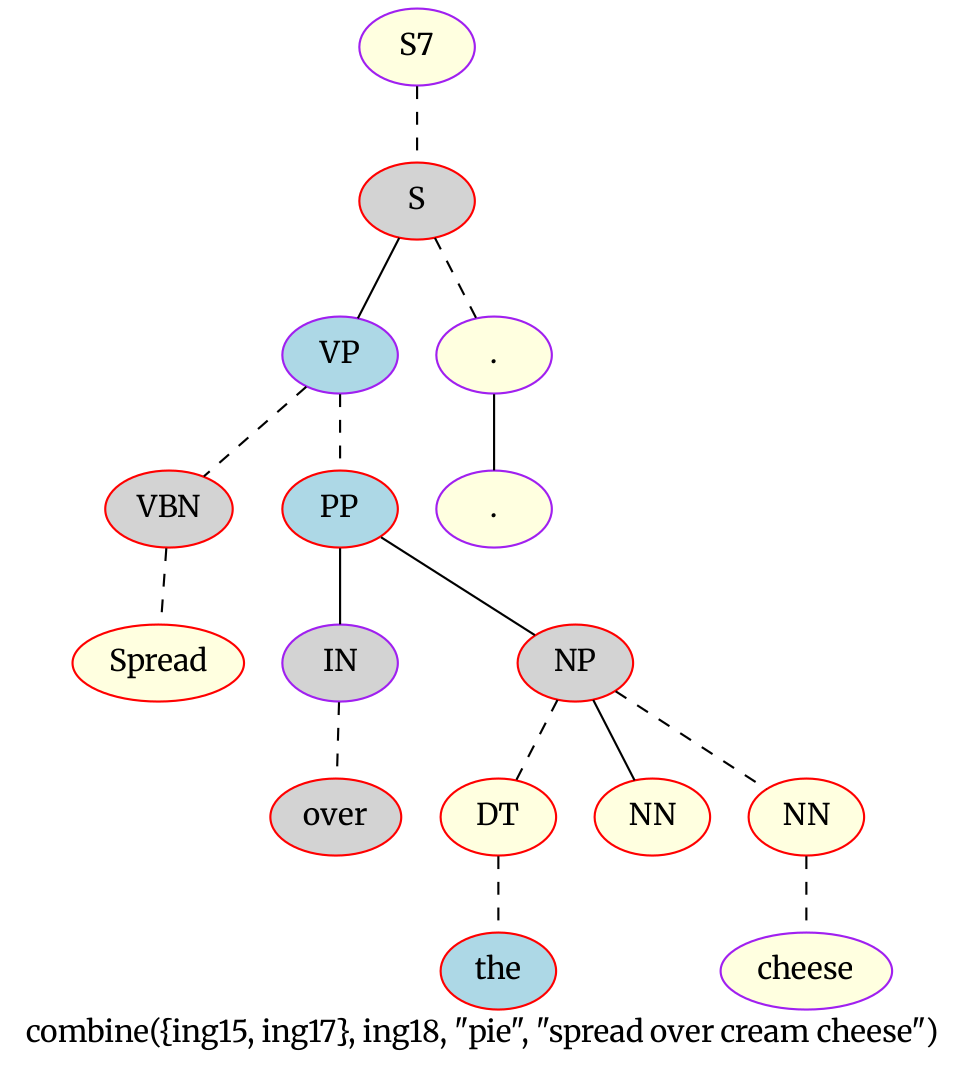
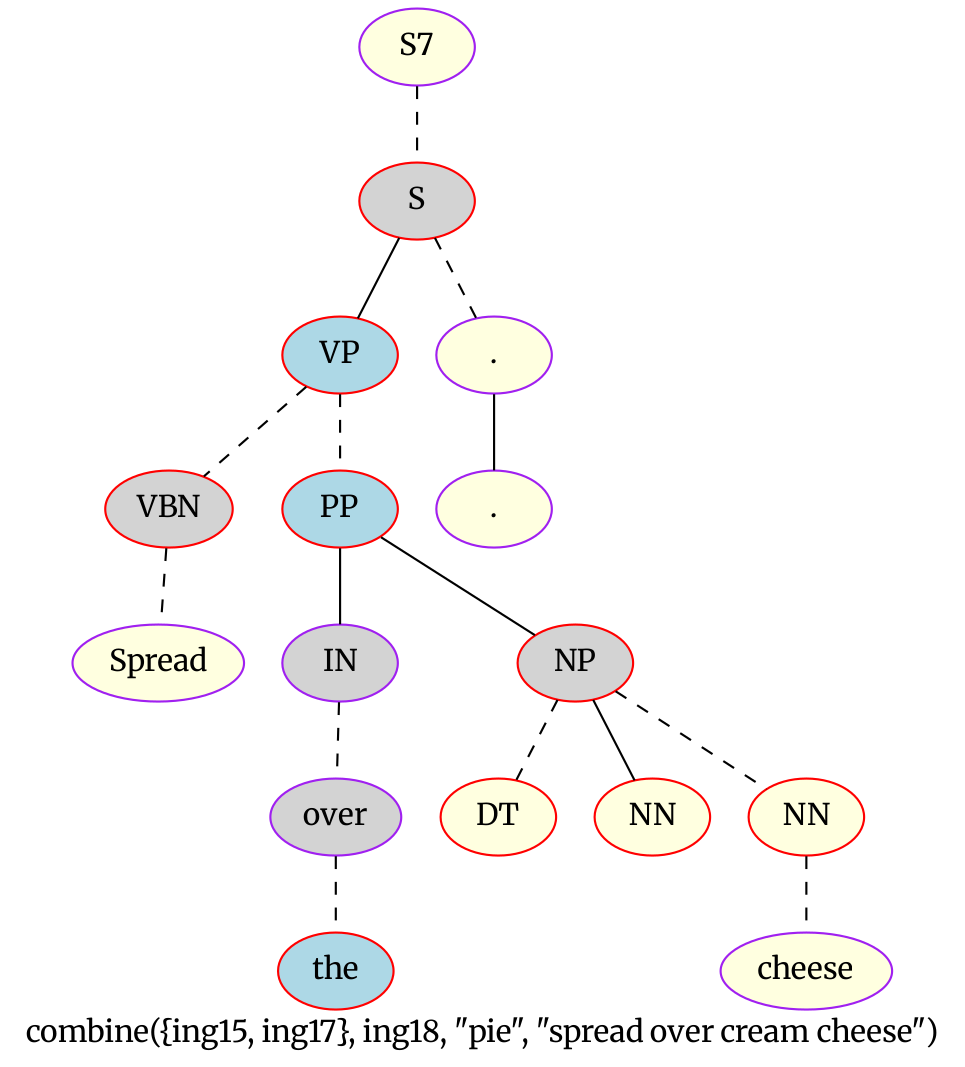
node "VP": color purple -> red
node "Spread": color red -> purple
node "over": color red -> purple
edge "DT" -- "the": now "over" -- "the"
